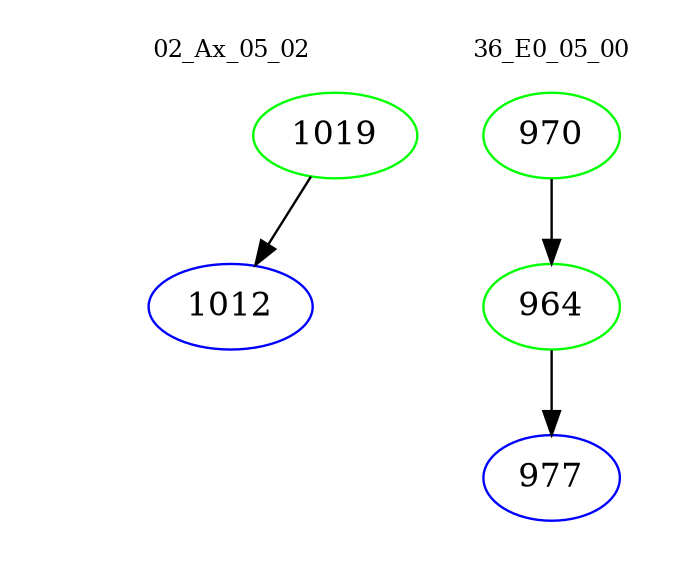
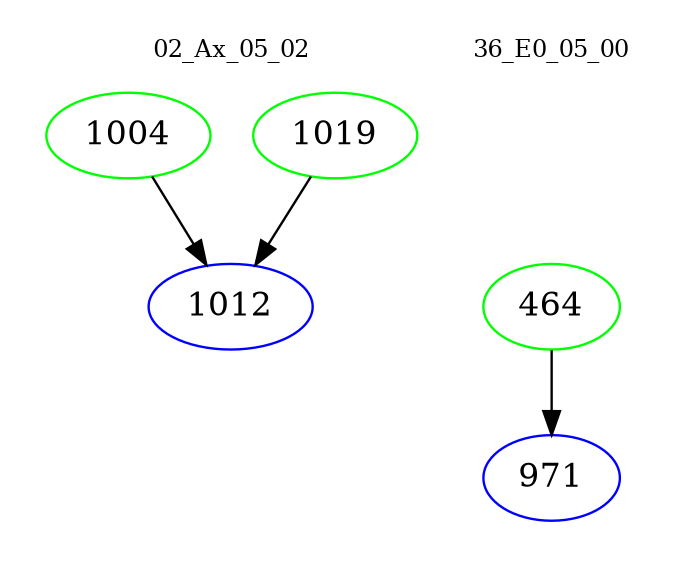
node "1004": added
node "970": removed
node "964": label "964" -> "464"
node "977": label "977" -> "971"
